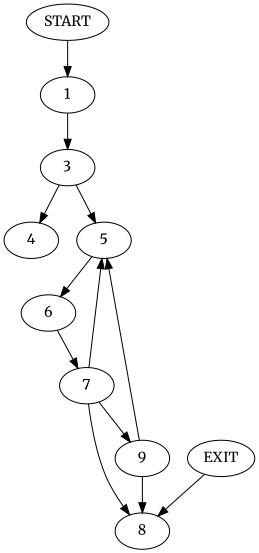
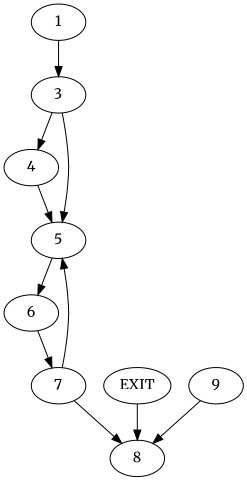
node "START": removed
edge "9" -> "5": now "4" -> "5"
edge "7" -> "9": removed
